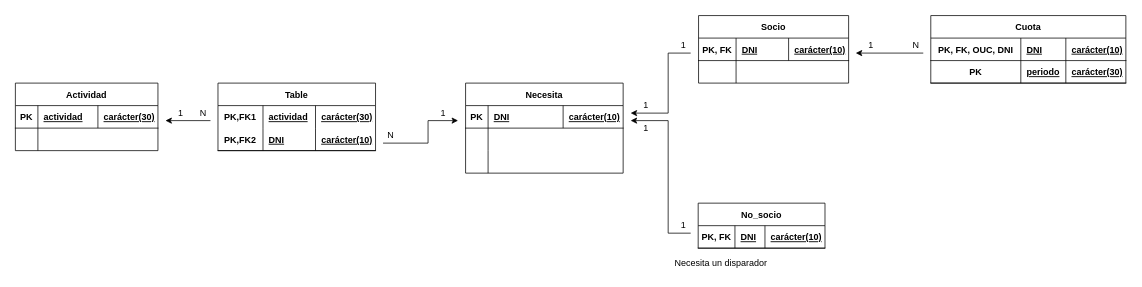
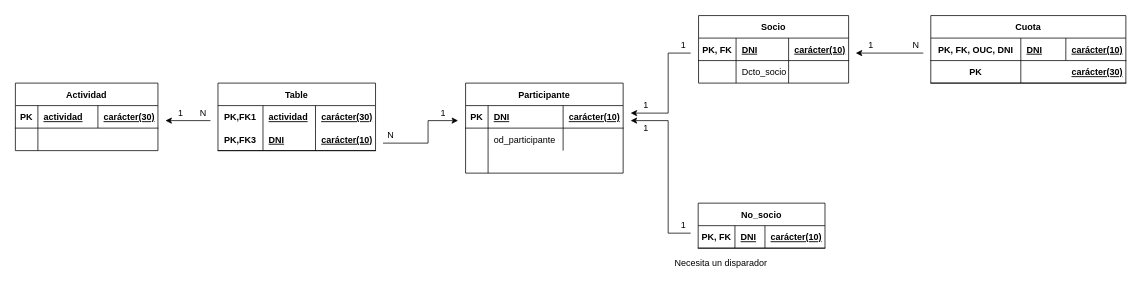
node "Dcto_socio": added
node "periodo": removed
node "Necesita": label "Necesita" -> "Participante"
node "od_participante": added
node "PK,FK2": label "PK,FK2" -> "PK,FK3"
